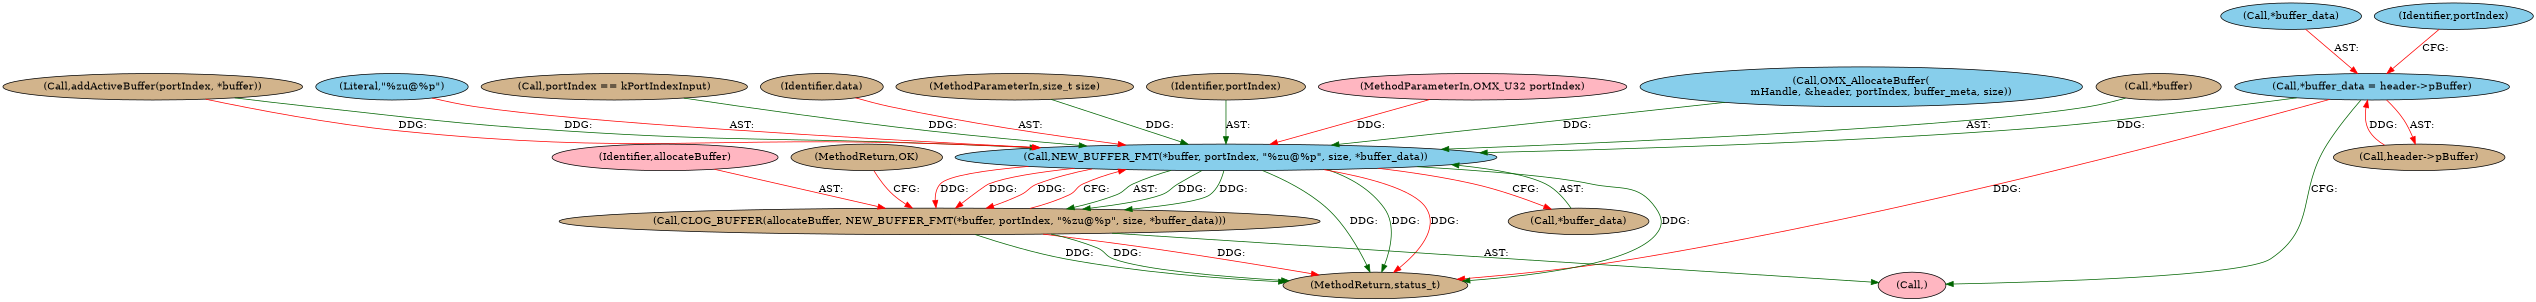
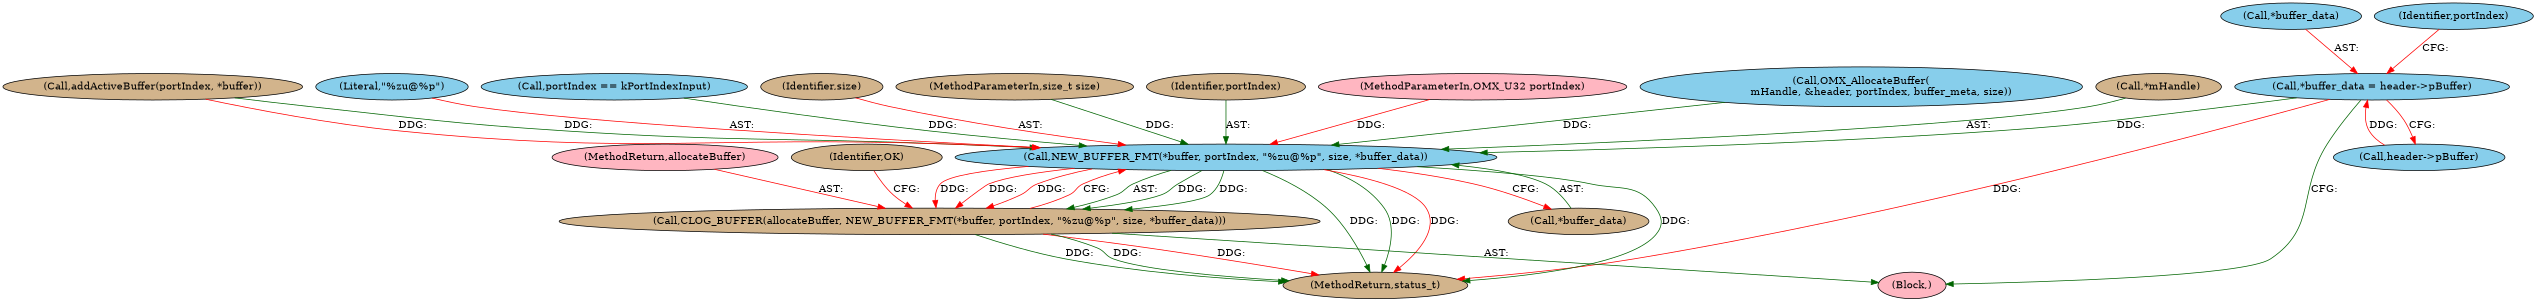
node "(Call,portIndex == kPortIndexInput)": fillcolor tan -> skyblue
node "(Identifier,data)": label "(Identifier,data)" -> "(Identifier,size)"
node "(Call,*buffer)": label "(Call,*buffer)" -> "(Call,*mHandle)"
edge "(Call,*buffer_data = header->pBuffer)" -> "(Call,header->pBuffer)": label "AST: " -> "CFG: "
node "(Identifier,allocateBuffer)": label "(Identifier,allocateBuffer)" -> "(MethodReturn,allocateBuffer)"
node "(MethodReturn,OK)": label "(MethodReturn,OK)" -> "(Identifier,OK)"
node "(Call,header->pBuffer)": fillcolor tan -> skyblue
node "(Call,)": label "(Call,)" -> "(Block,)"
